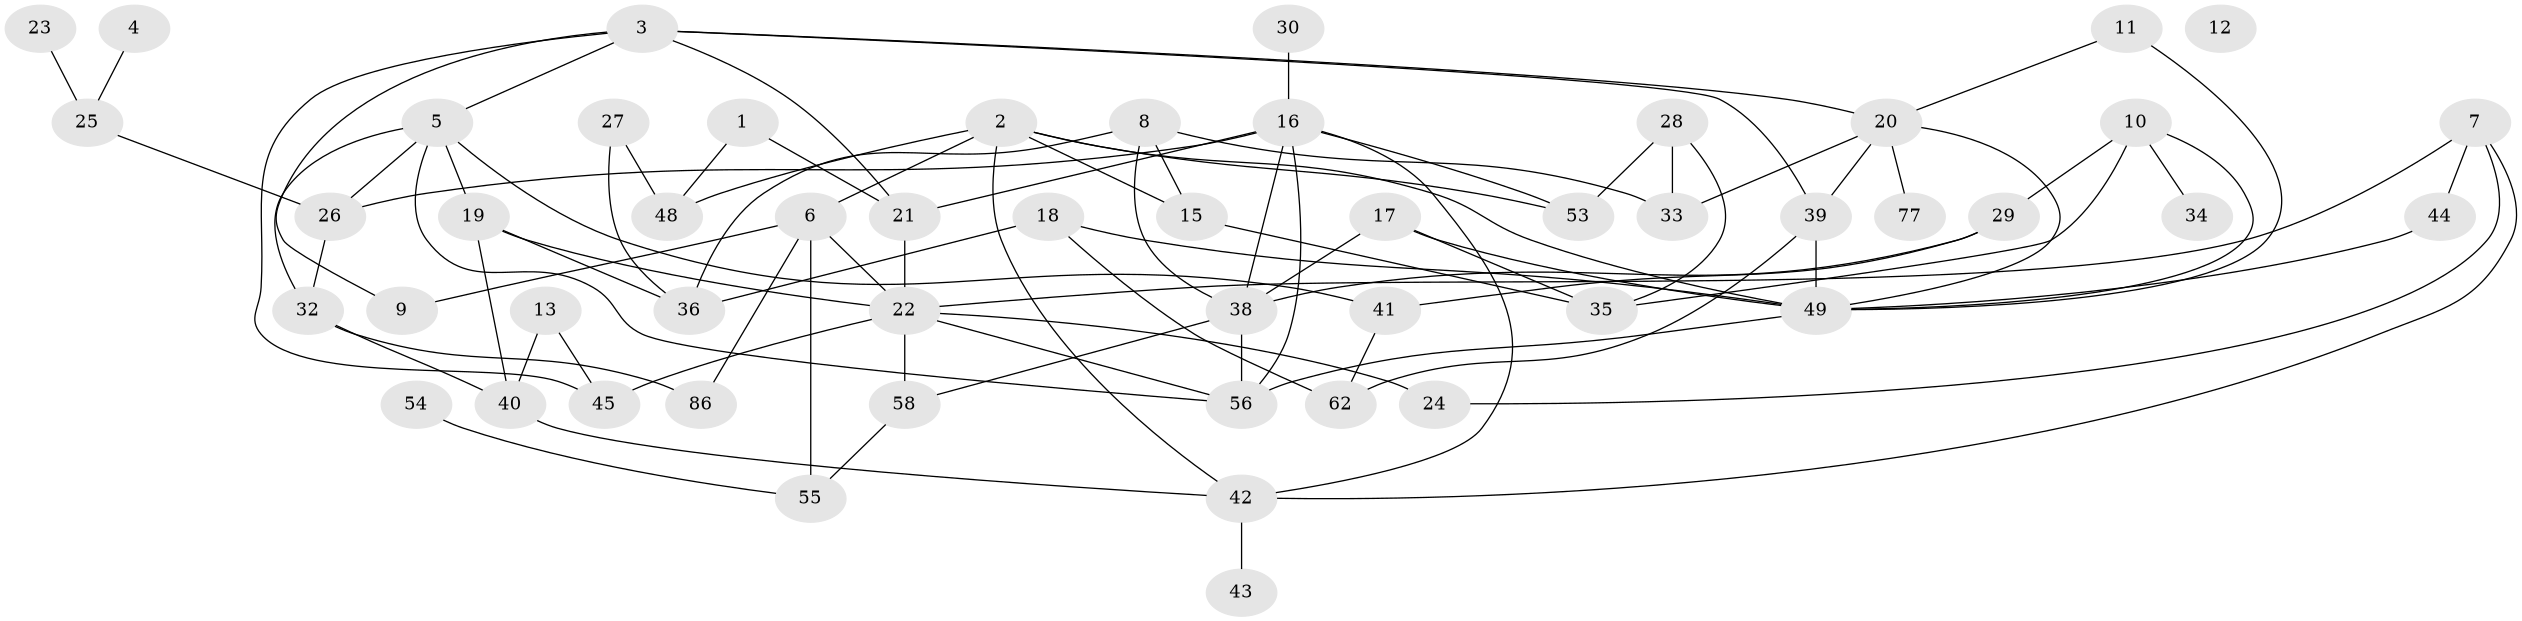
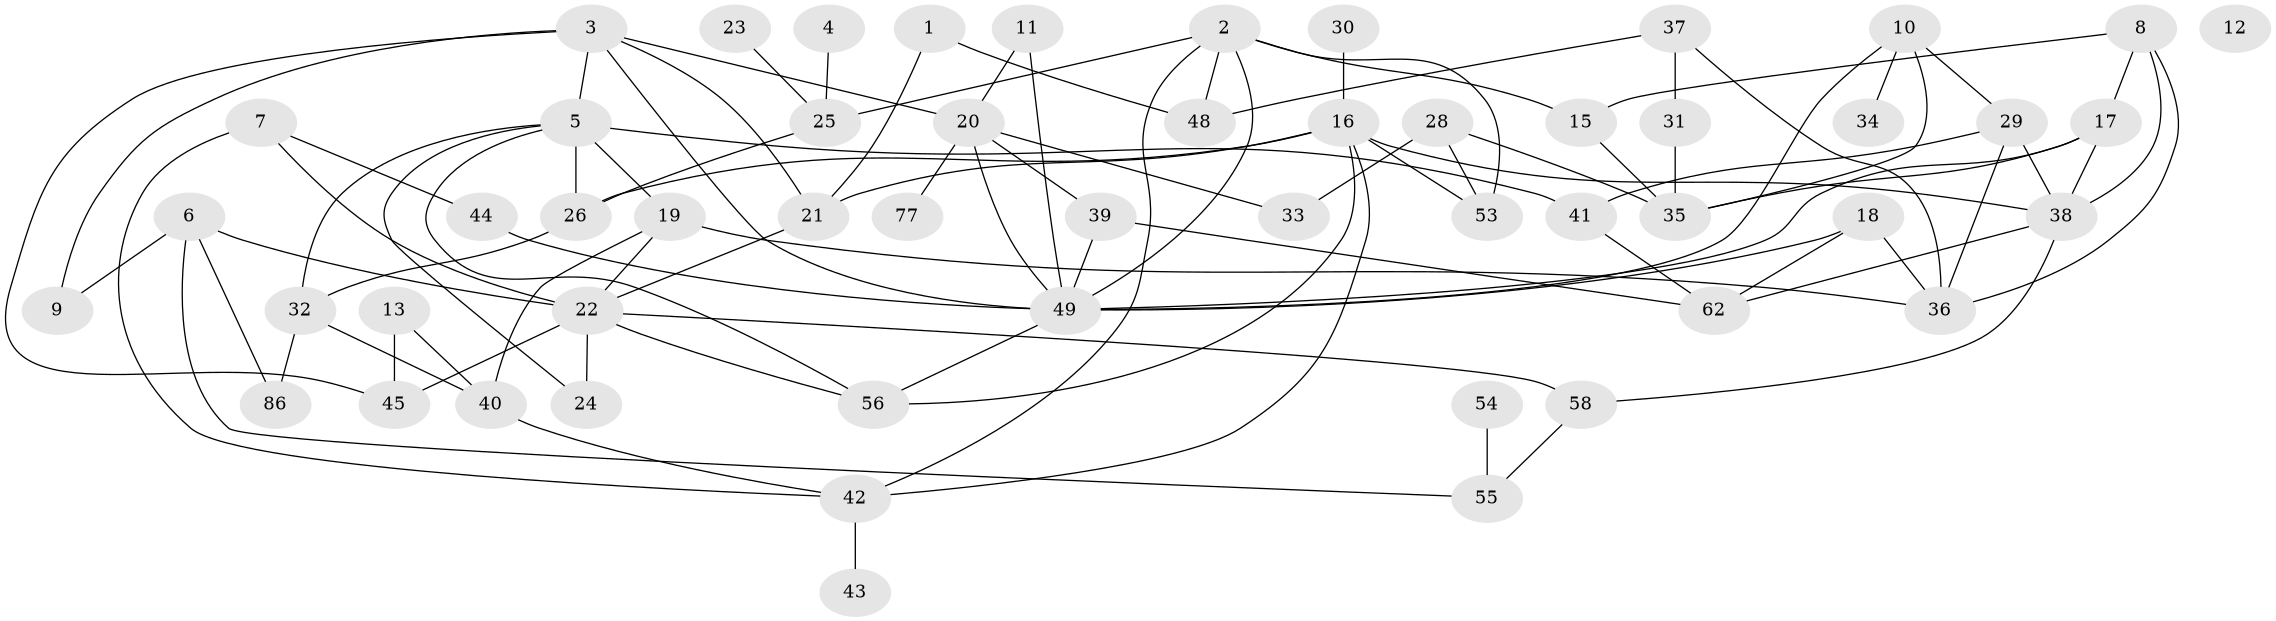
edge "3" -- "39": now "3" -- "49"
node "27": label "27" -> "37"
node "31": added
edge "8" -- "33": now "8" -- "17"
edge "2" -- "6": now "2" -- "25"
edge "29" -- "36": added
edge "38" -- "56": now "38" -- "62"
edge "7" -- "24": now "5" -- "24"
